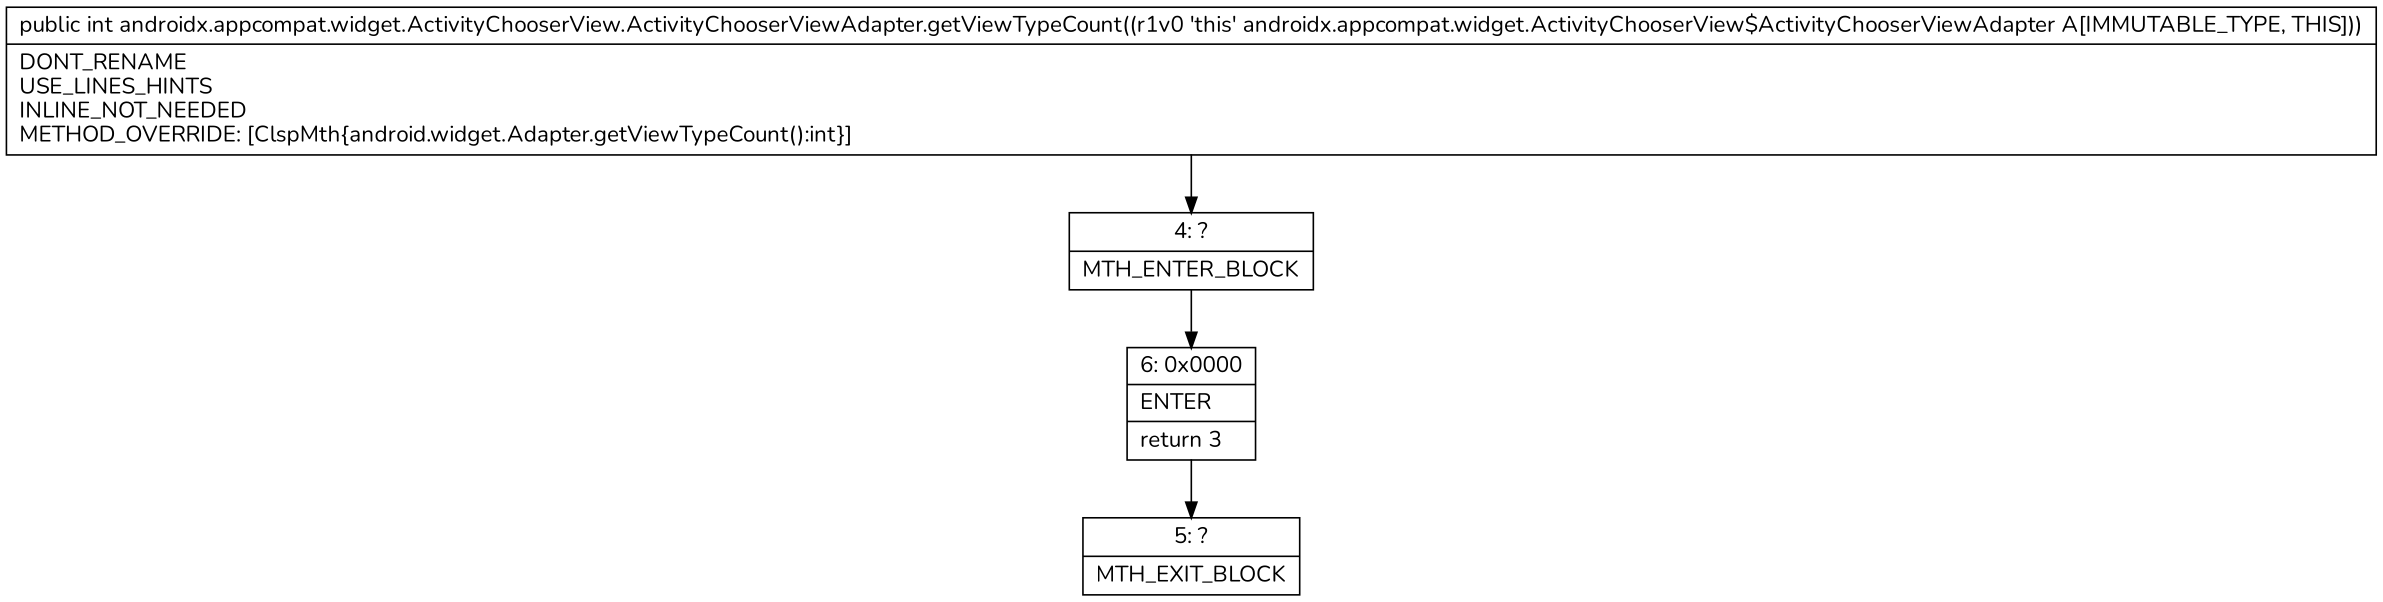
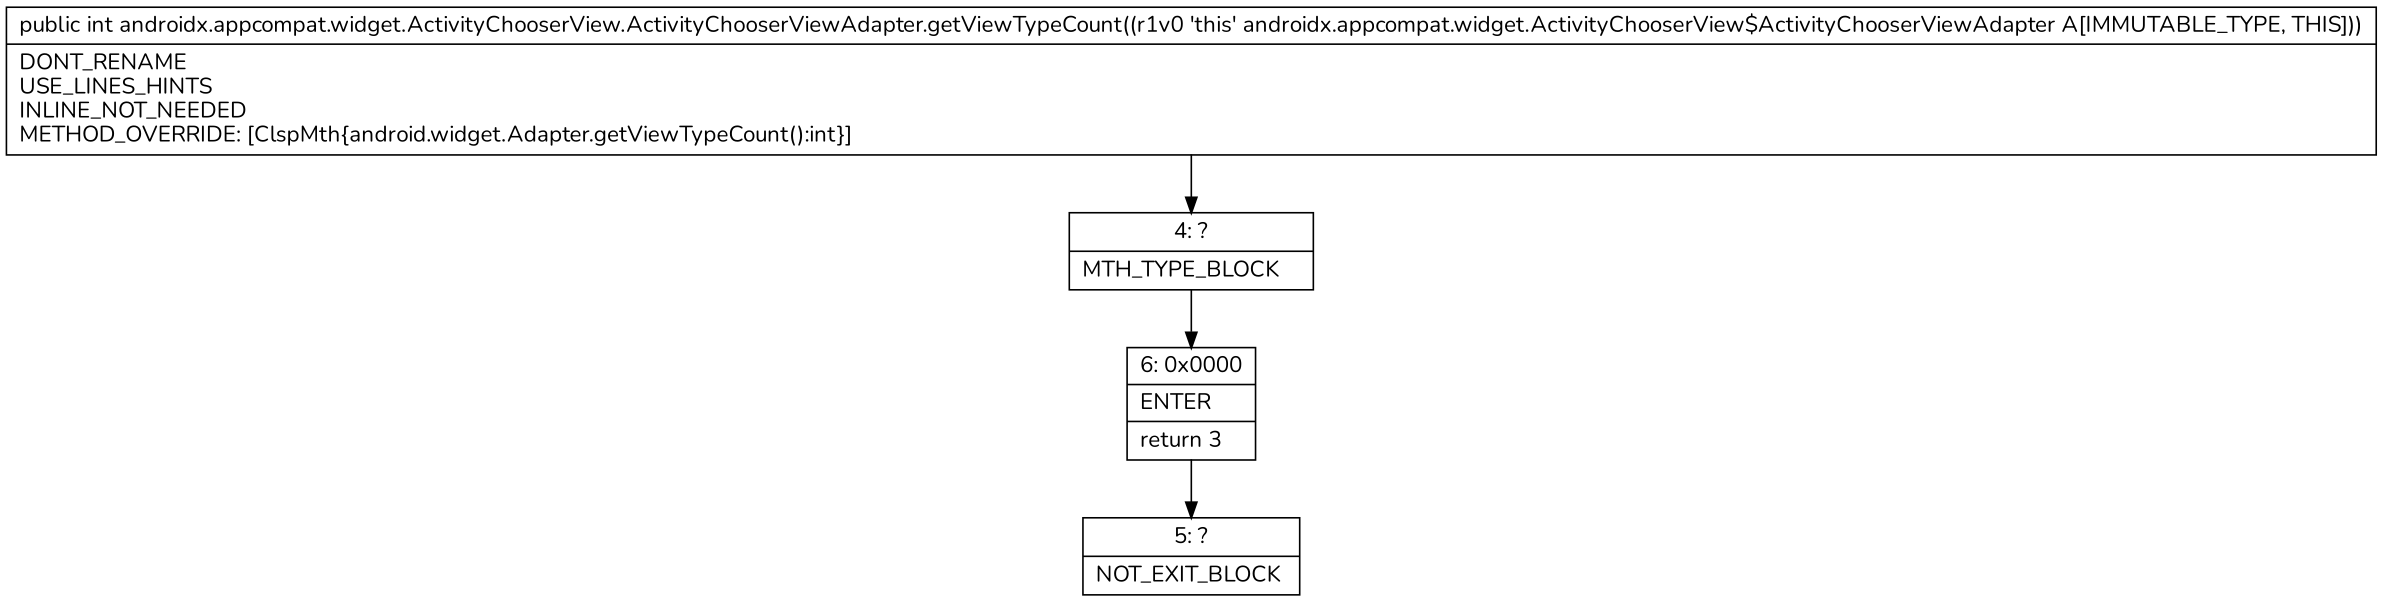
node "4: ?": text "MTH_ENTER_BLOCK" -> "MTH_TYPE_BLOCK"
node "5: ?": text "MTH_EXIT_BLOCK" -> "NOT_EXIT_BLOCK"
